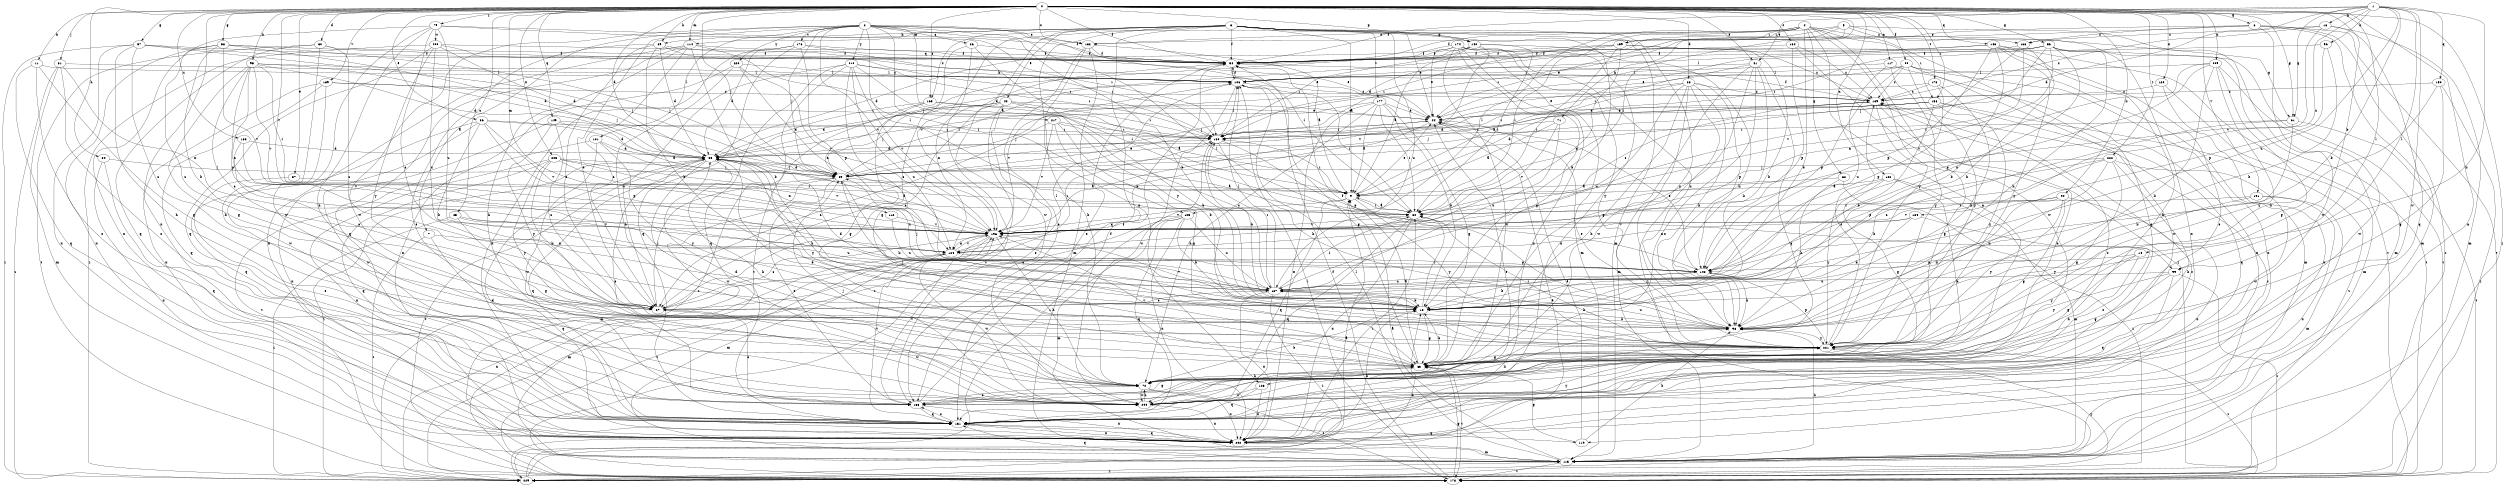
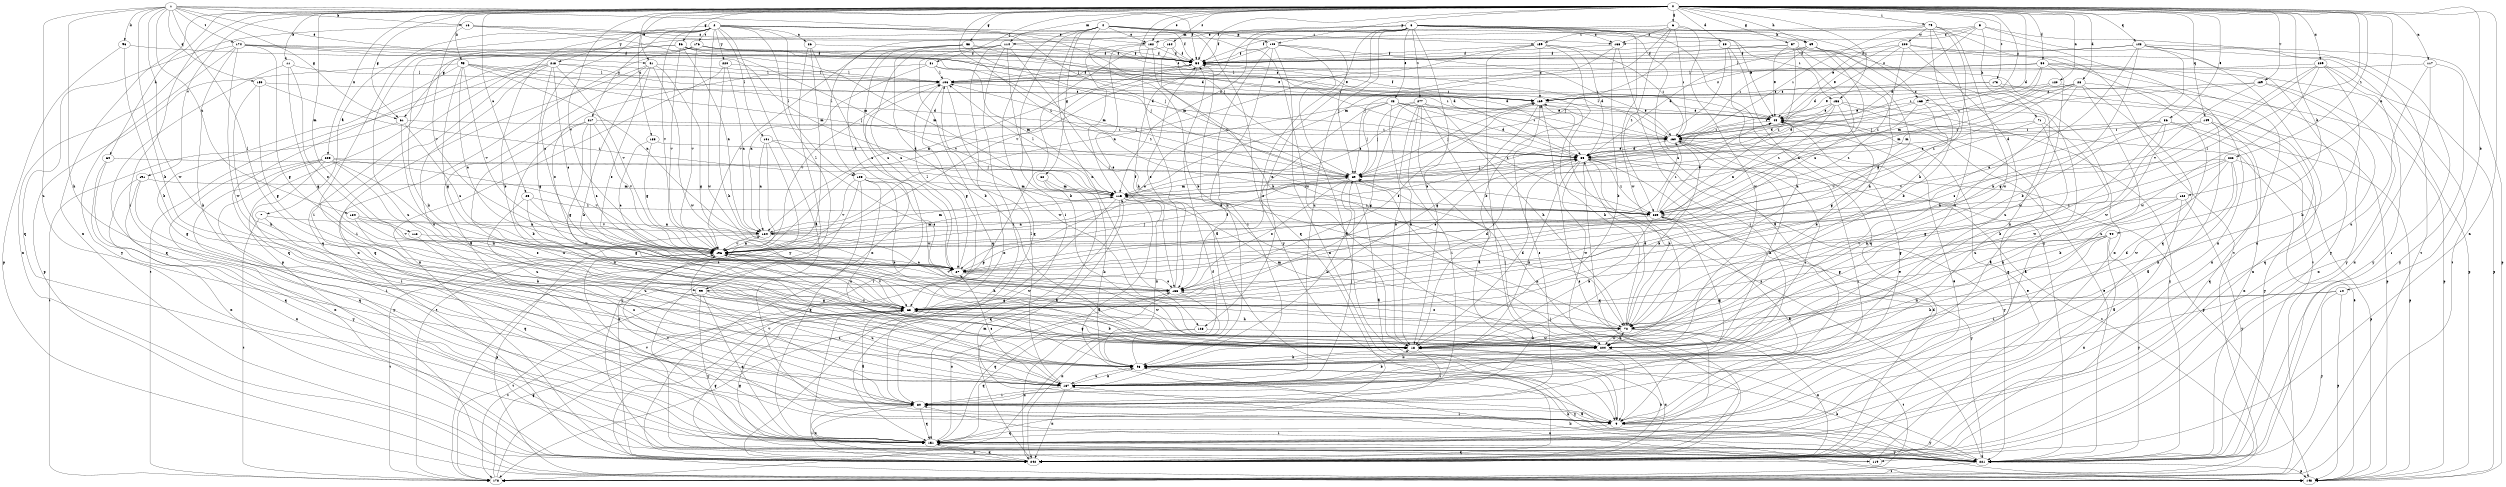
edge "1" -> "174": added, label "t"
edge "3" -> "168": added, label "s"
edge "69" -> "54": label "q" -> "f"
edge "218" -> "106": label "h" -> "l"
node "177": label "177" -> "277"
edge "160" -> "106": now "160" -> "54"
edge "106" -> "80": removed, label "i"
edge "95" -> "80": label "i" -> "g"
edge "220" -> "196": now "176" -> "196"
edge "89" -> "35": removed, label "d"
node "37": removed
edge "183" -> "196": label "v" -> "g"
edge "143" -> "221": label "y" -> "r"
edge "28" -> "98": removed, label "k"
edge "105" -> "196": label "f" -> "v"
edge "72" -> "115": added, label "m"
edge "56" -> "178": removed, label "t"
